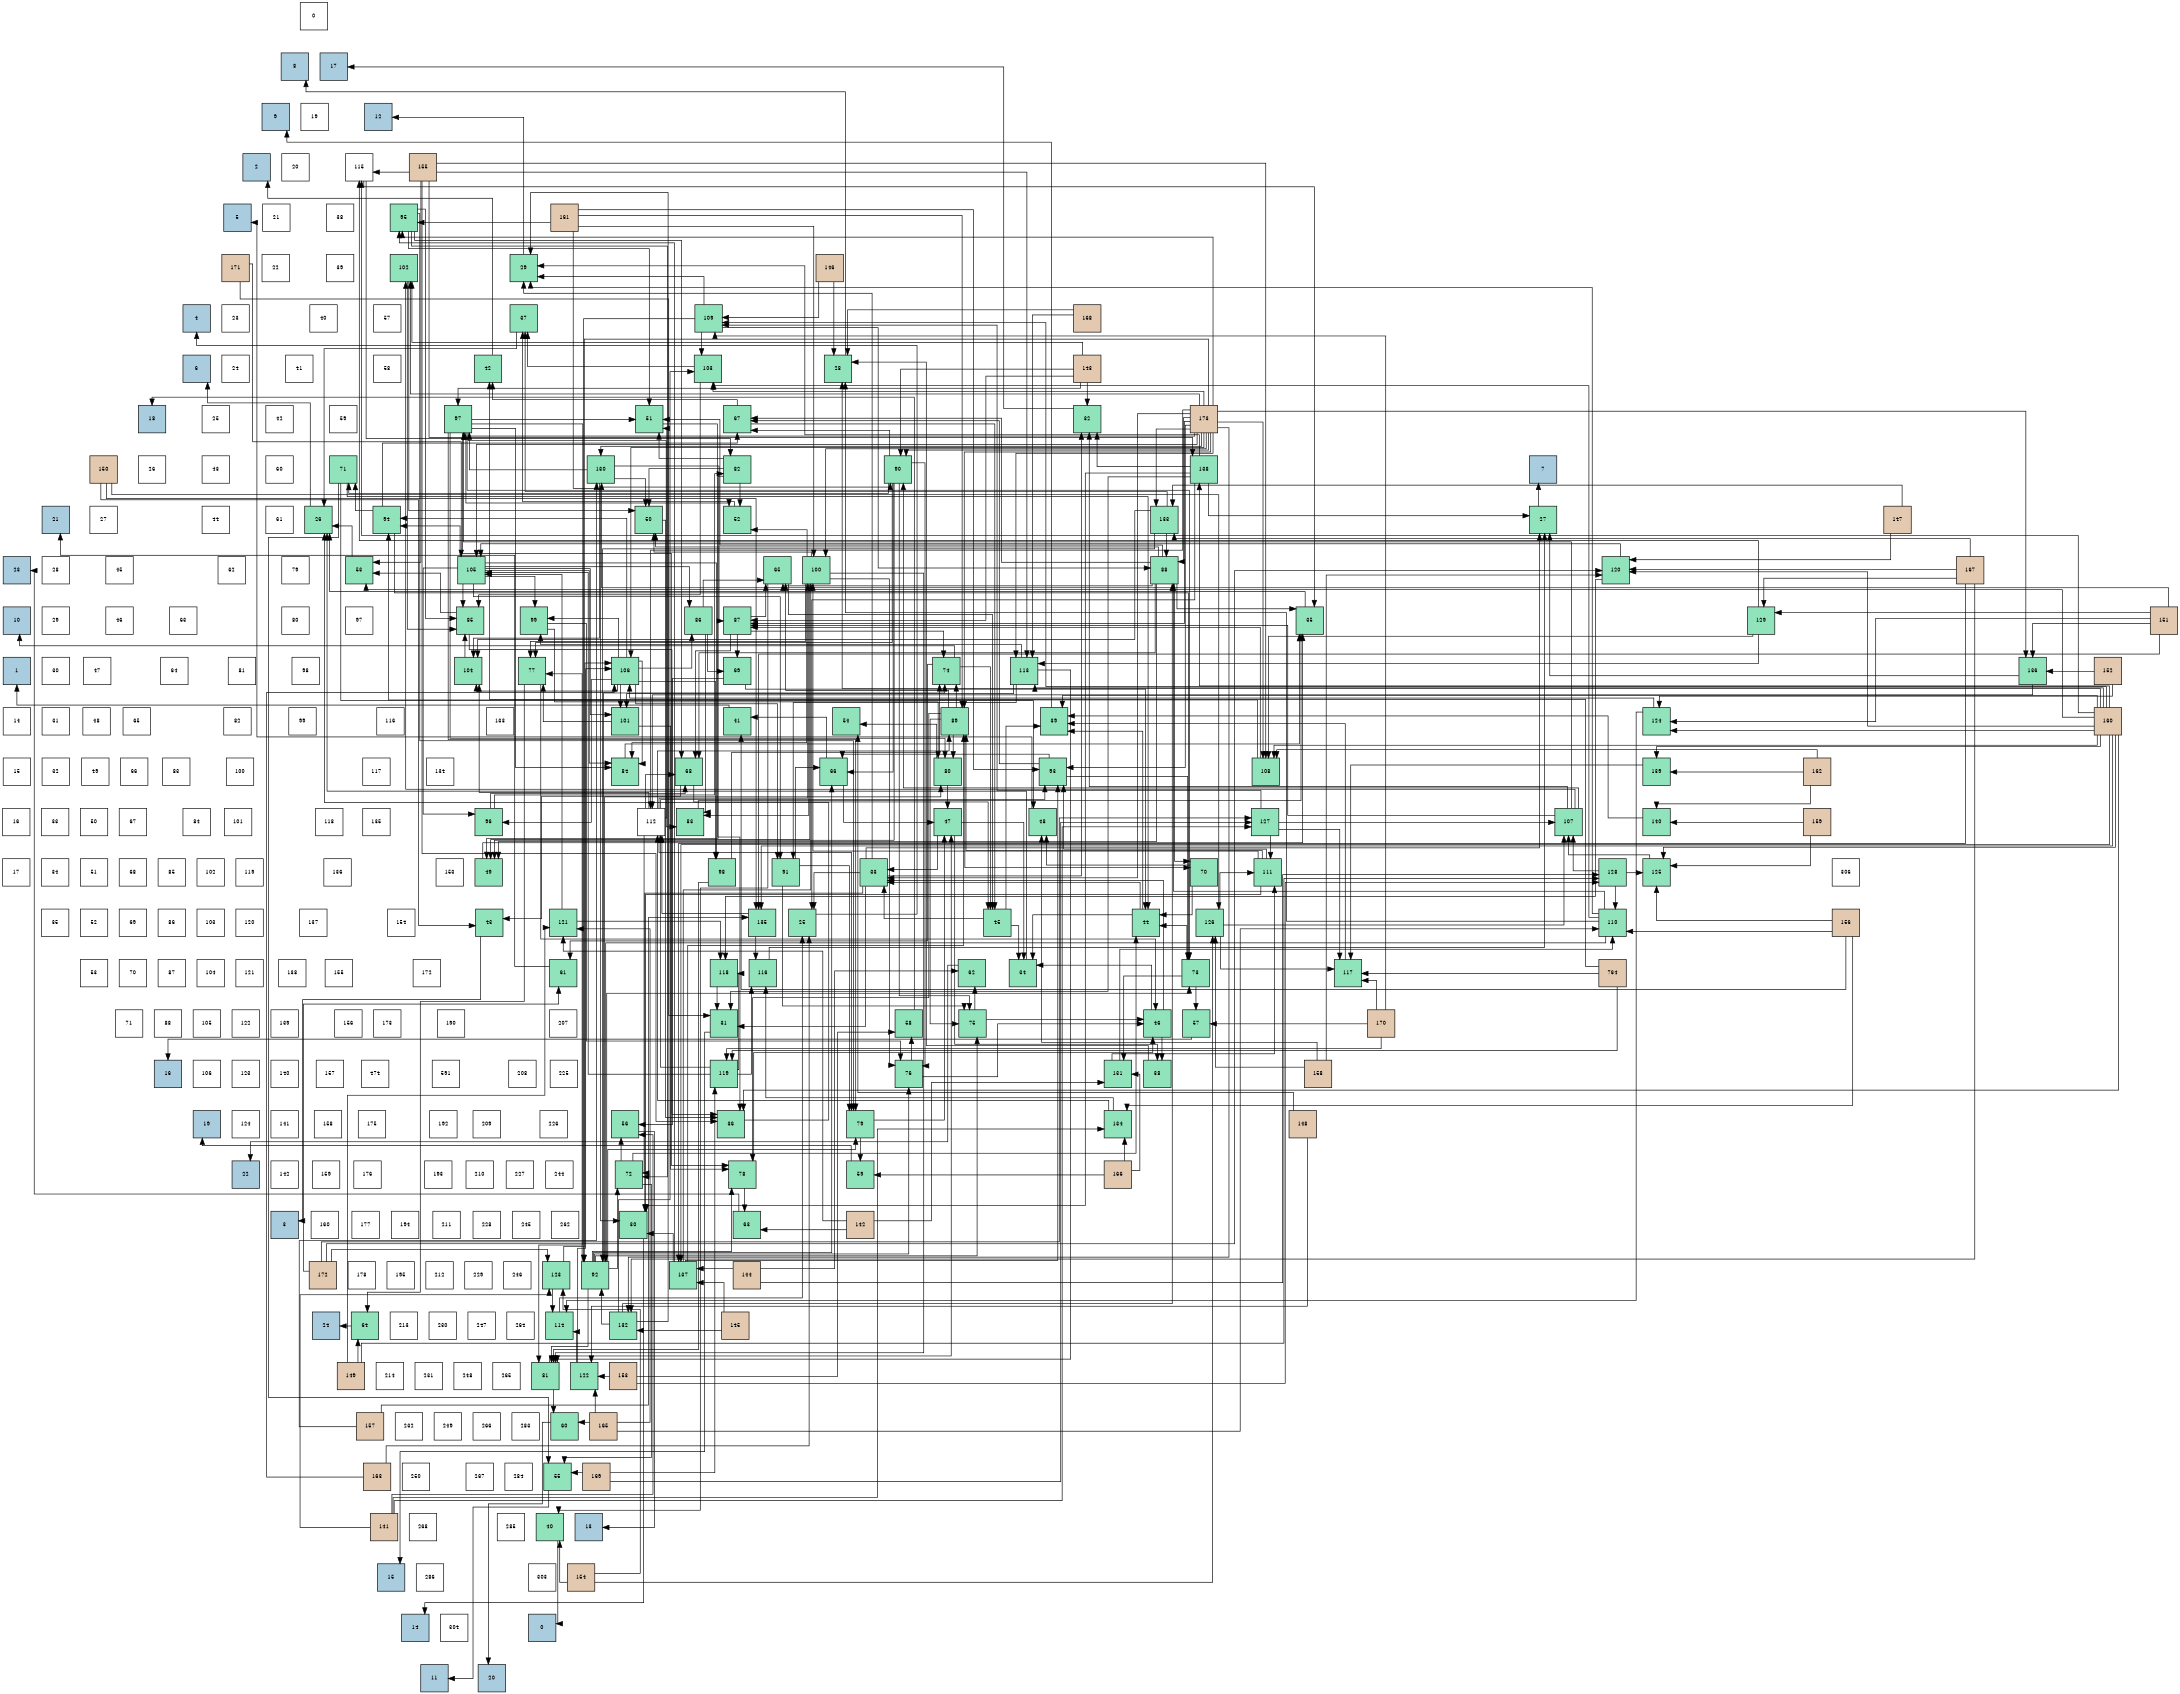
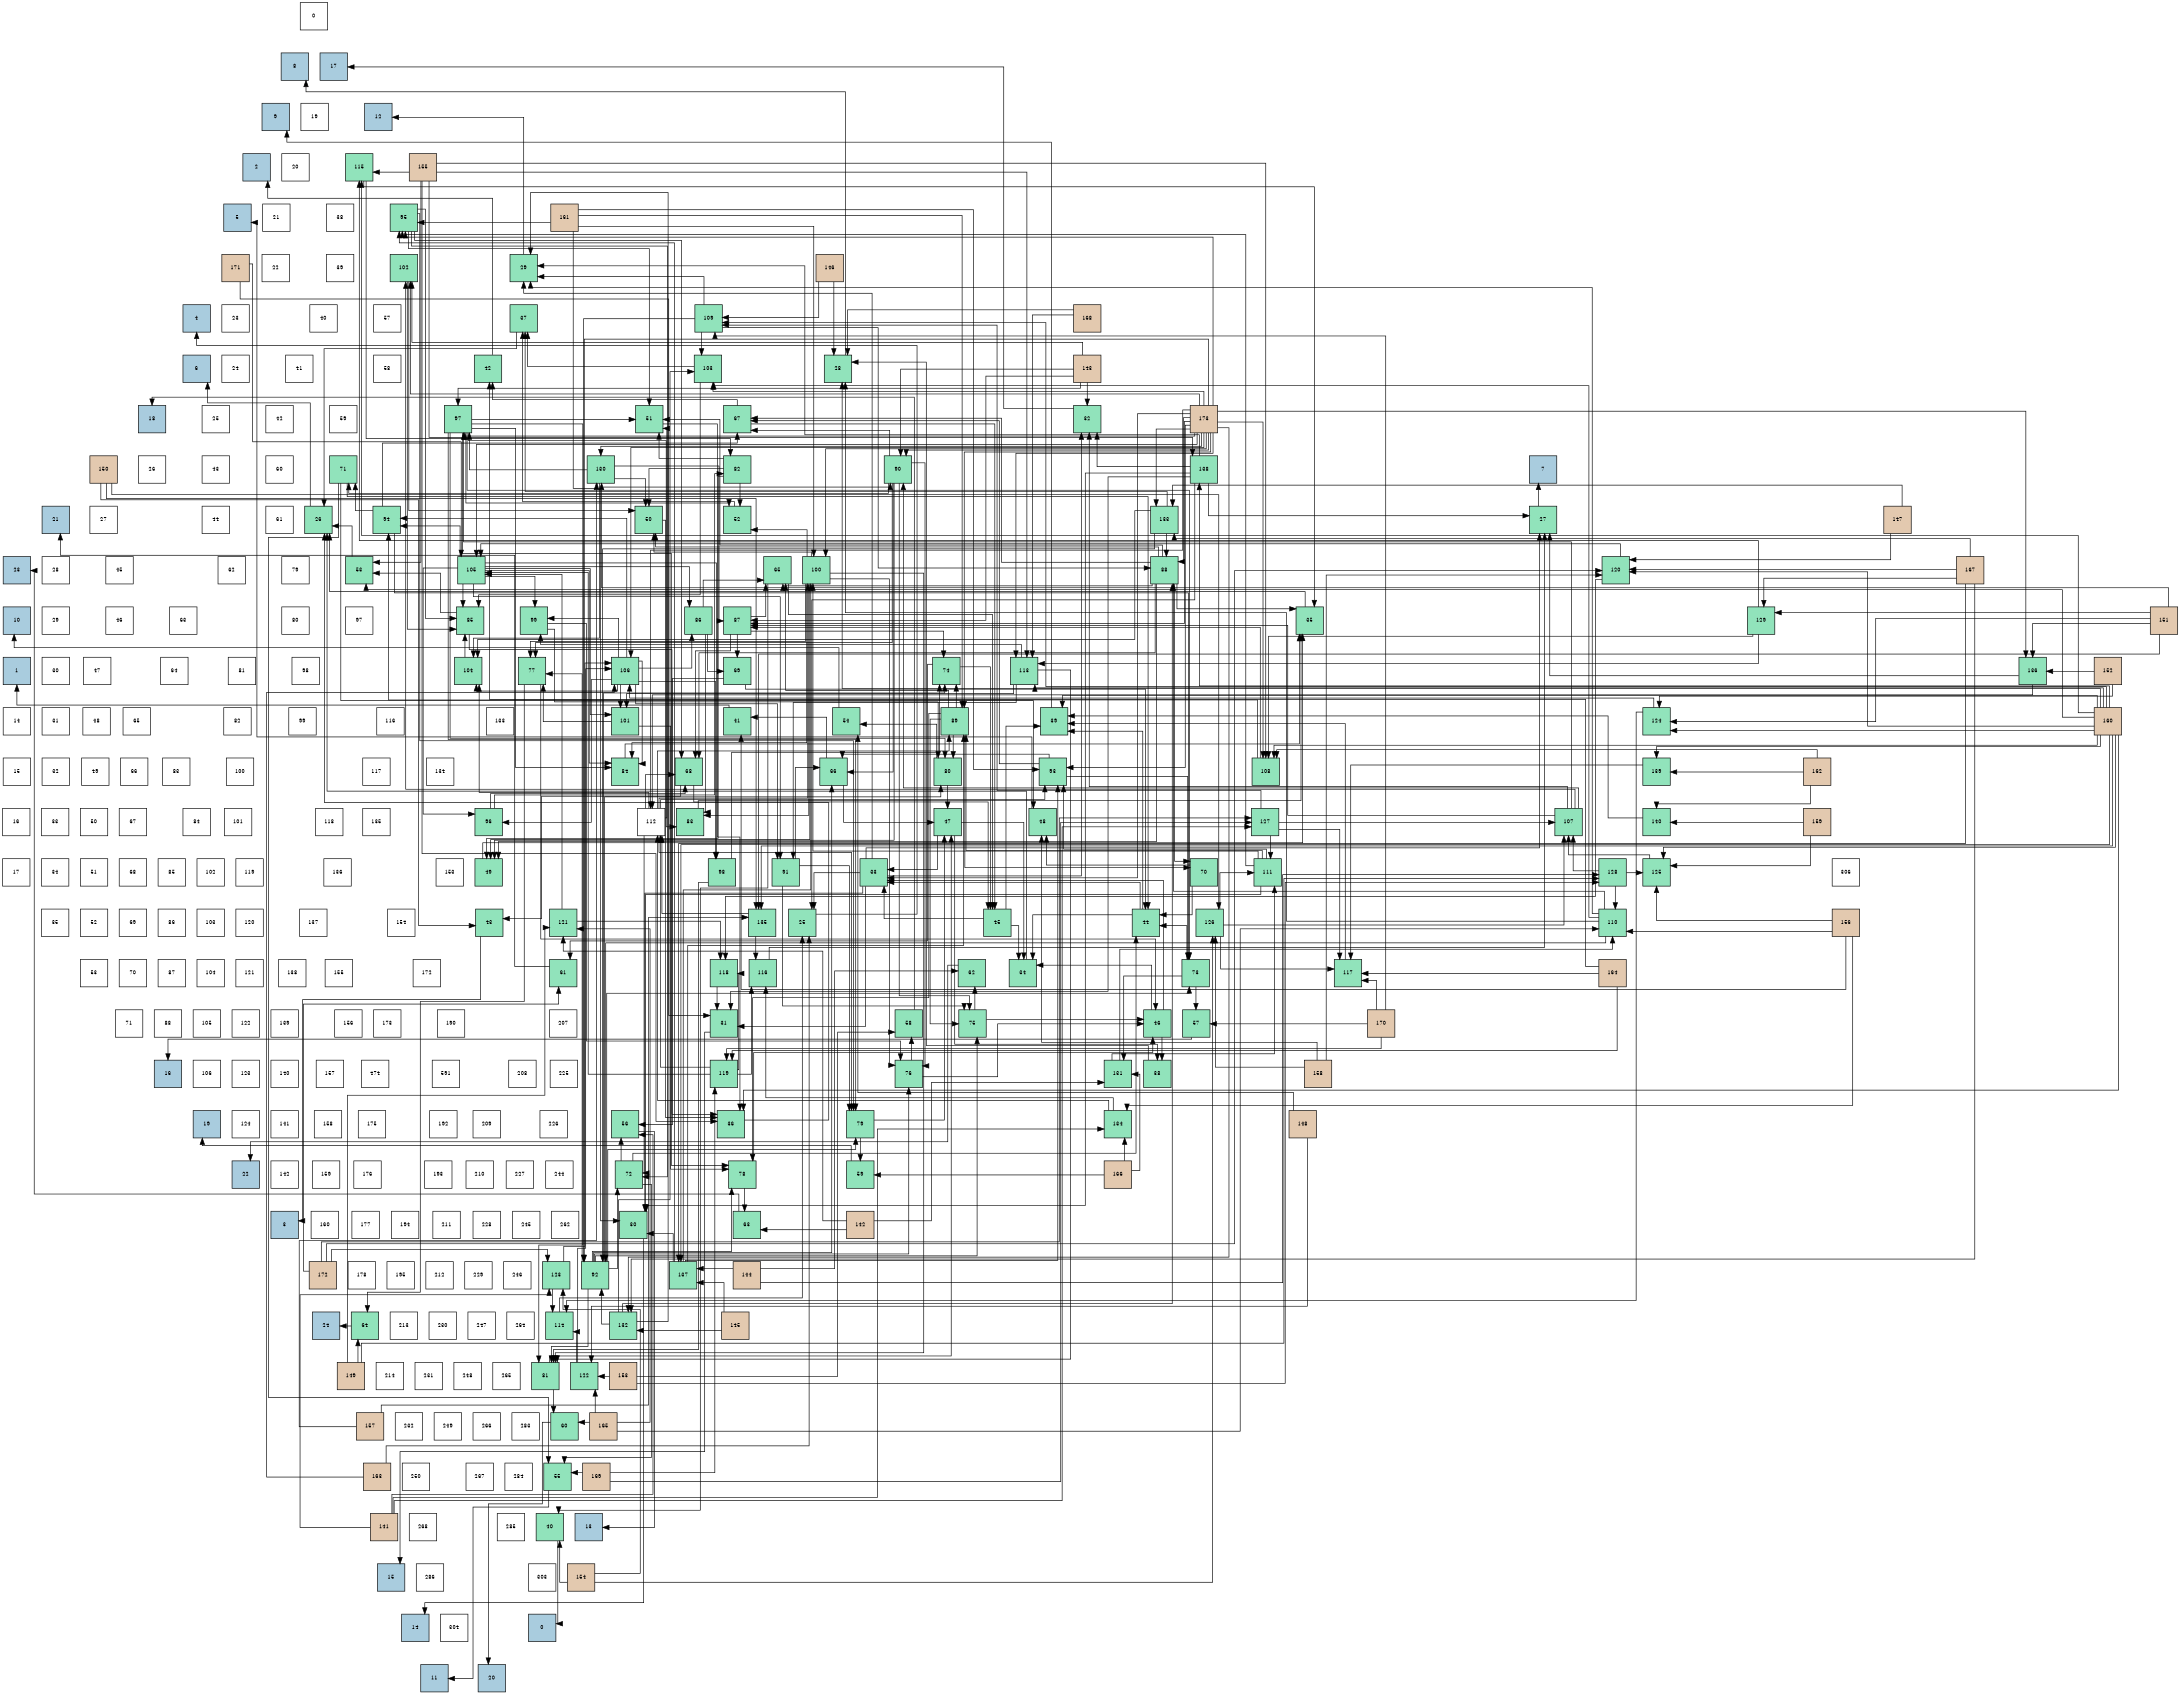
node "115": fillcolor #ffffff -> #91e3bb
edge "111" -> "95": added
edge "74" -> "10": now "54" -> "10"
node "764": label "764" -> "164"
